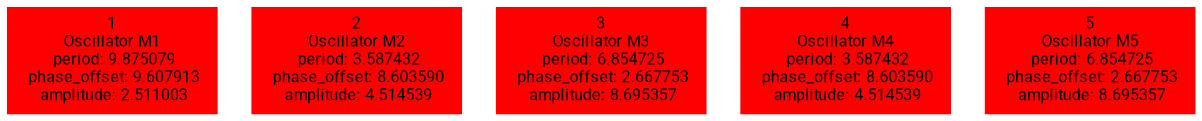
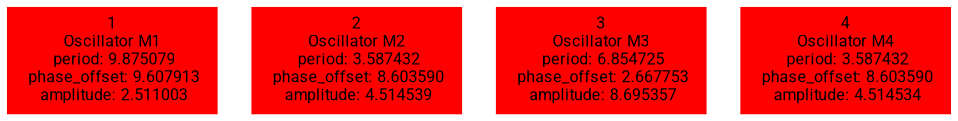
node "5": removed
node "4": text "amplitude: 4.514539" -> "amplitude: 4.514534"
